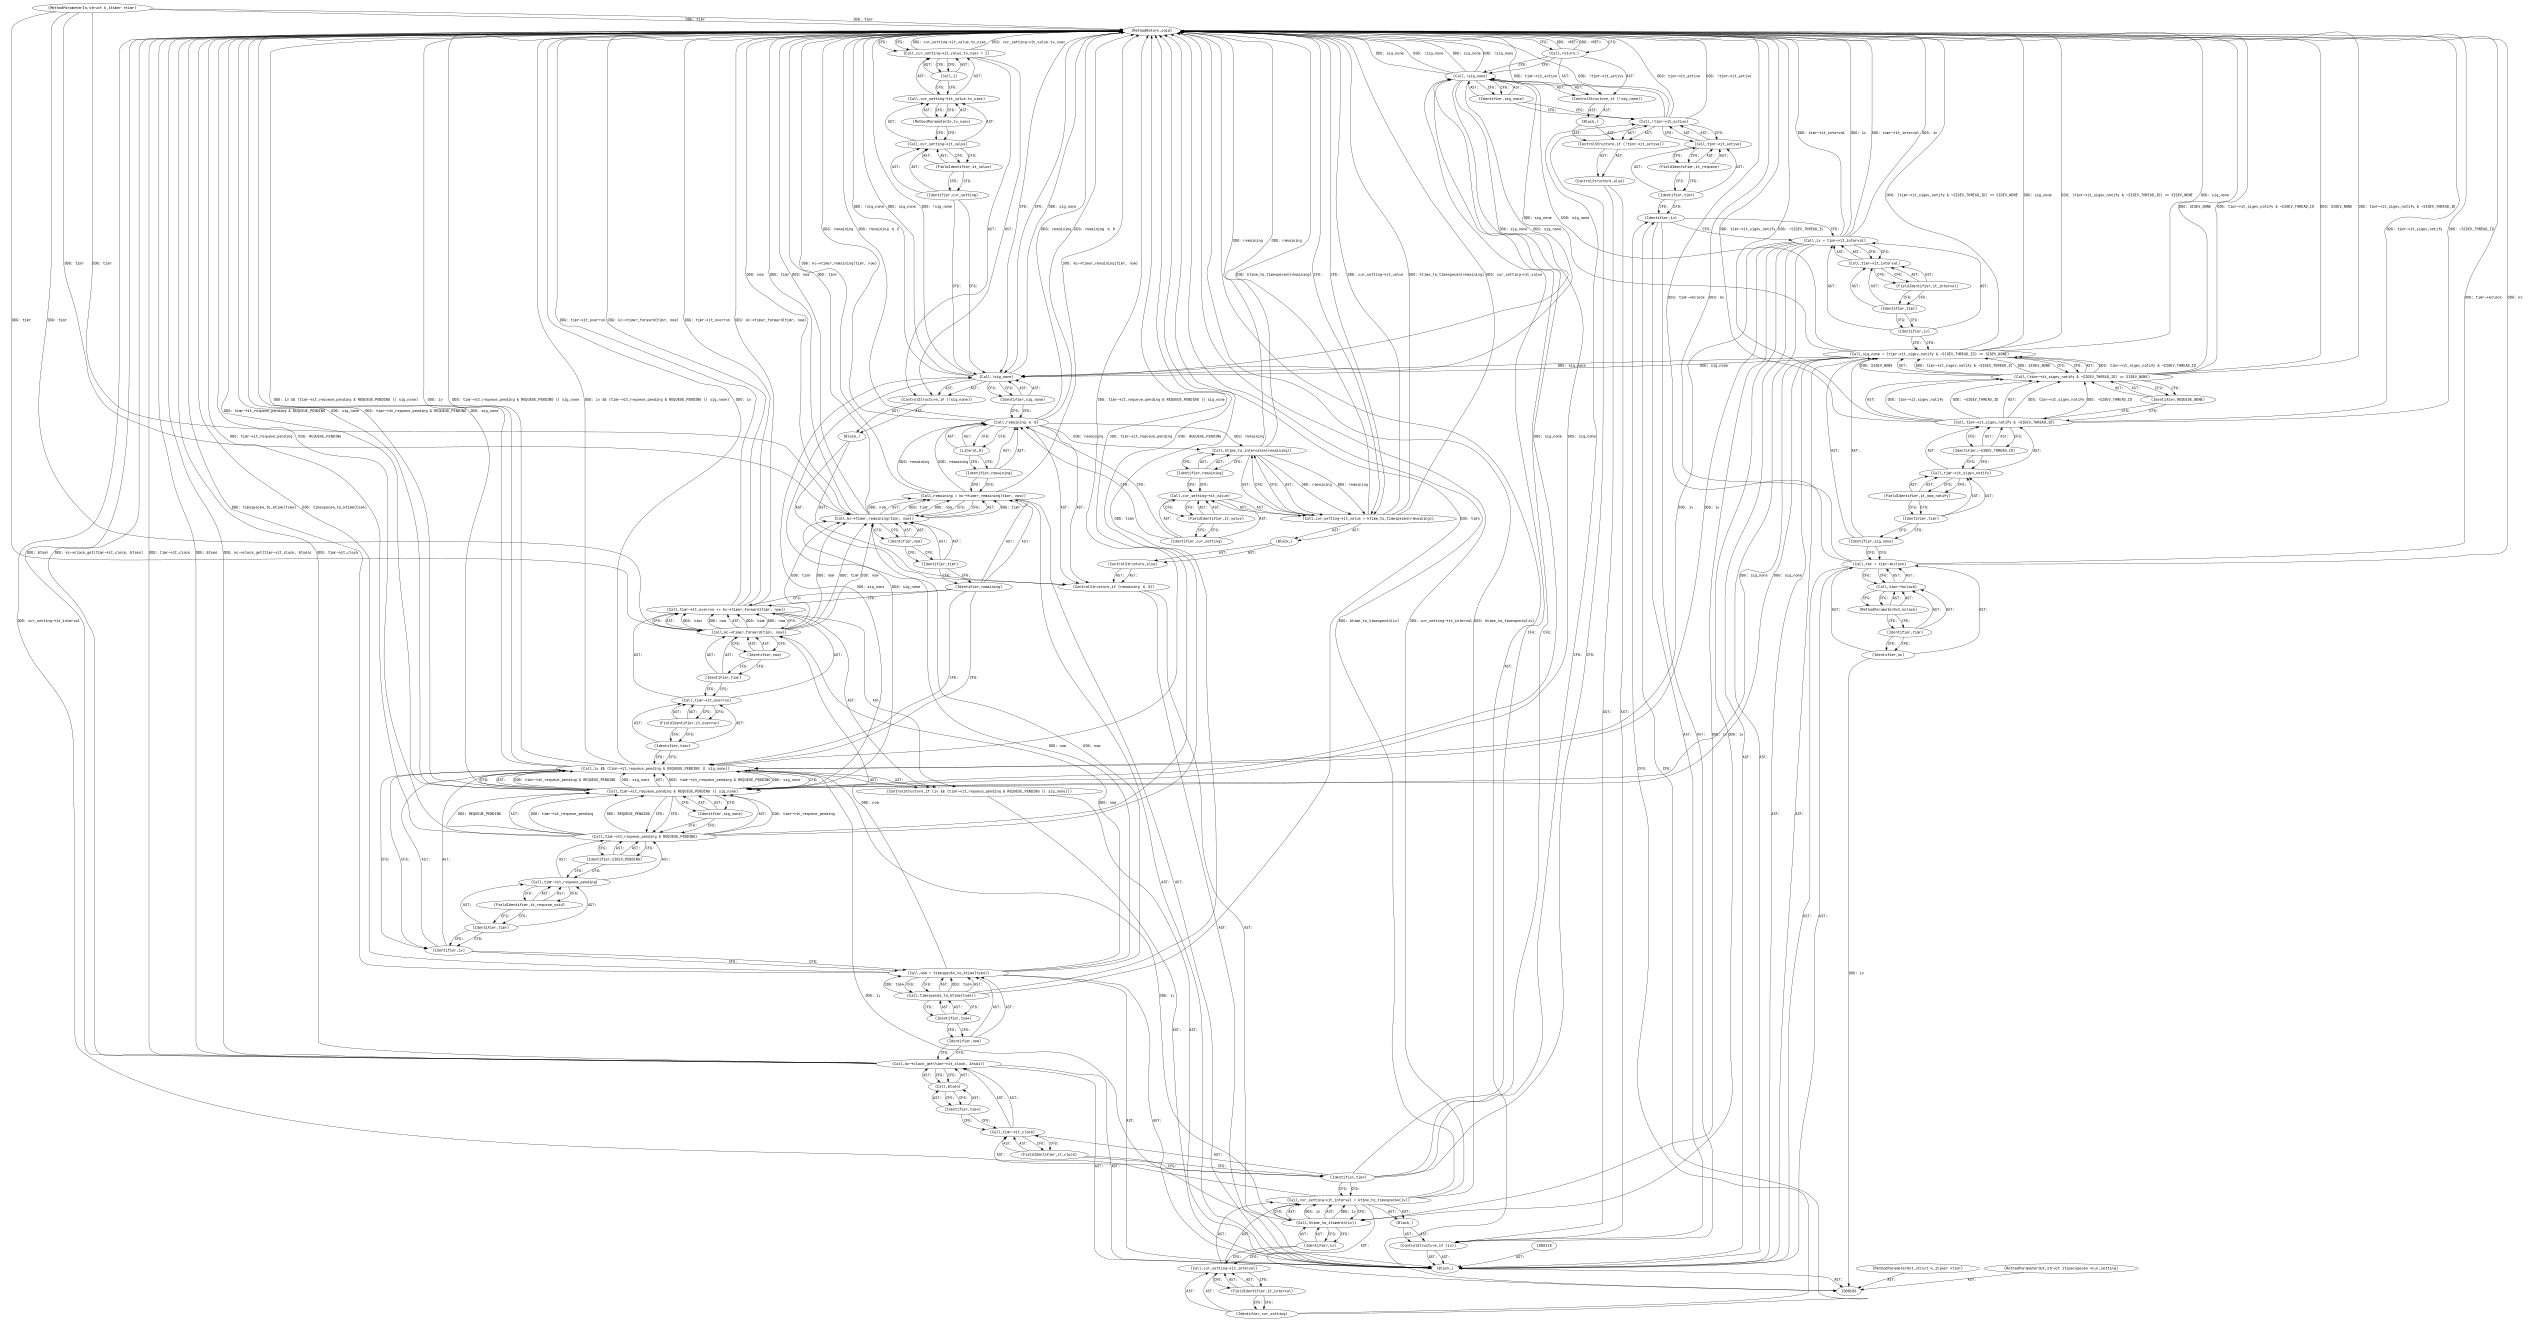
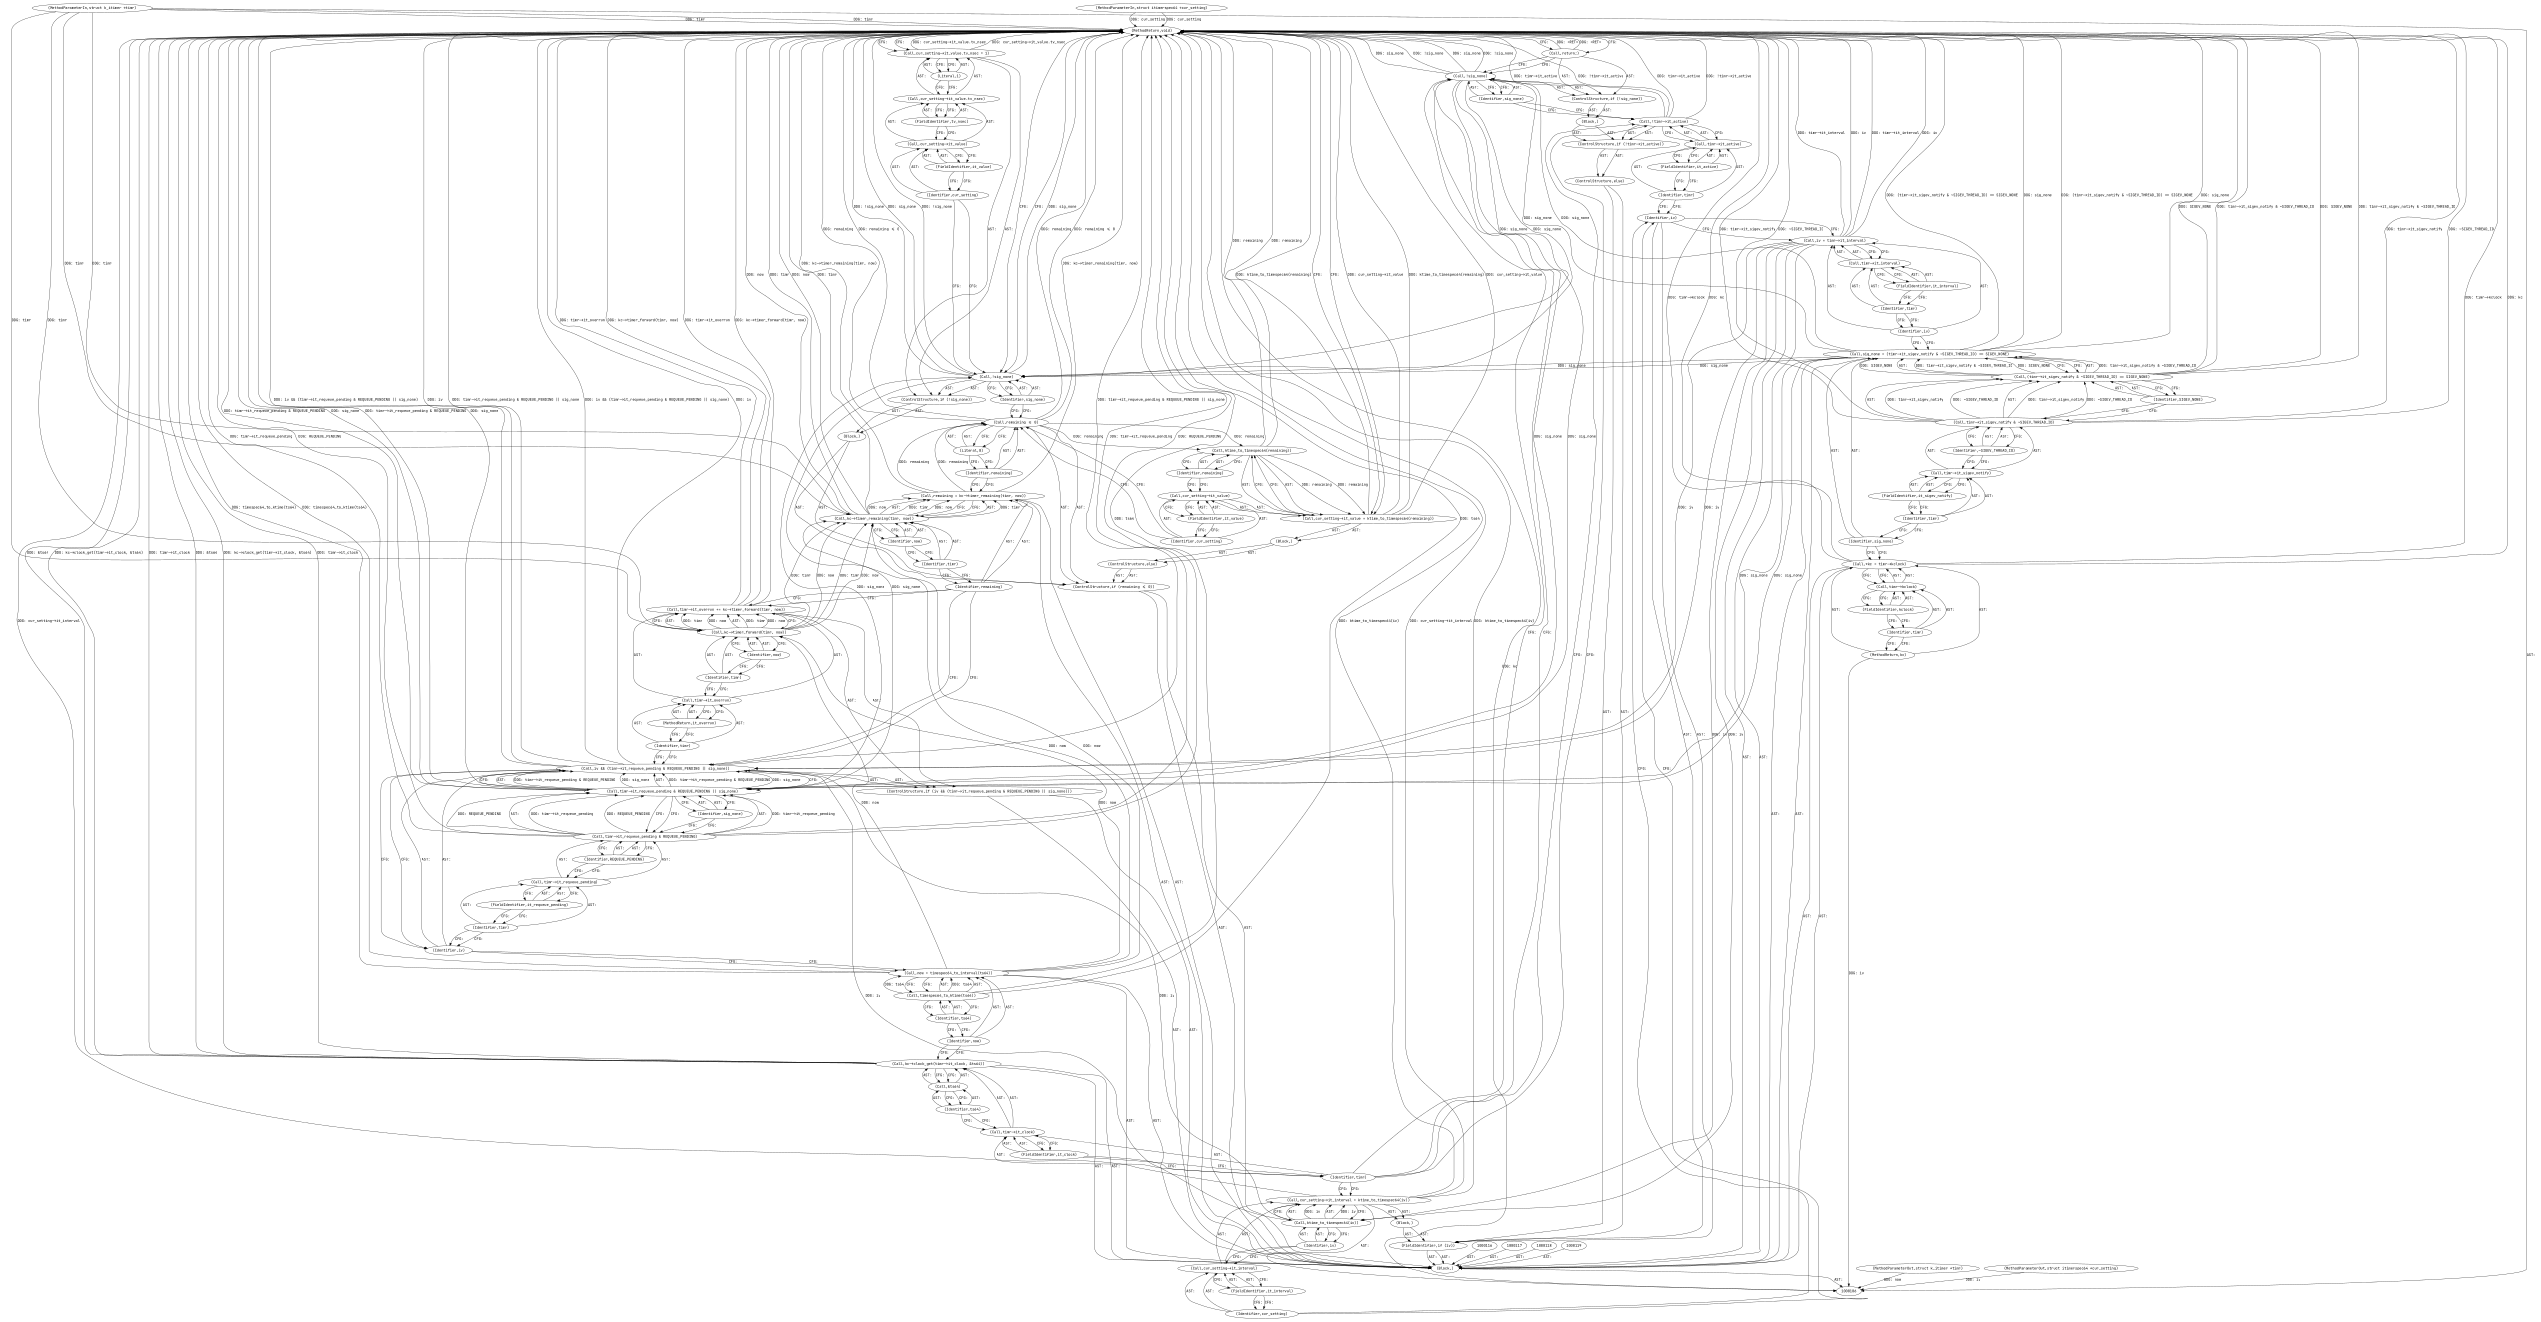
node "(MethodParameterIn,struct itimerspec64 *cur_setting)": added
edge "(MethodParameterIn,struct k_itimer *timr)" -> "1000106": added, label "AST:"
node "(Call,1)": label "(Call,1)" -> "(Literal,1)"
node "(MethodParameterIn,tv_nsec)": label "(MethodParameterIn,tv_nsec)" -> "(FieldIdentifier,tv_nsec)"
node "(FieldIdentifier,it_requeue)": label "(FieldIdentifier,it_requeue)" -> "(FieldIdentifier,it_active)"
node "(Identifier,REQUEUE_NONE)": label "(Identifier,REQUEUE_NONE)" -> "(Identifier,SIGEV_NONE)"
node "(Call,ktime_to_interval64(remaining))": label "(Call,ktime_to_interval64(remaining))" -> "(Call,ktime_to_timespec64(remaining))"
node "(FieldIdentifier,it_now_notify)": label "(FieldIdentifier,it_now_notify)" -> "(FieldIdentifier,it_sigev_notify)"
node "(MethodParameterOut,kclock)": label "(MethodParameterOut,kclock)" -> "(FieldIdentifier,kclock)"
node "(Identifier,kc)": label "(Identifier,kc)" -> "(MethodReturn,kc)"
edge "(MethodReturn,void)" -> "1000106": label "AST: " -> "DDG: kc"
node "(FieldIdentifier,it_overrun)": label "(FieldIdentifier,it_overrun)" -> "(MethodReturn,it_overrun)"
node "(Identifier,SIGEV_PENDING)": label "(Identifier,SIGEV_PENDING)" -> "(Identifier,REQUEUE_PENDING)"
node "(FieldIdentifier,it_requeue_void)": label "(FieldIdentifier,it_requeue_void)" -> "(FieldIdentifier,it_requeue_pending)"
node "(Call,now = timespec64_to_ktime(ts64))": label "(Call,now = timespec64_to_ktime(ts64))" -> "(Call,now = timespec64_to_interval(ts64))"
node "(Call,ktime_to_itimer64(iv))": label "(Call,ktime_to_itimer64(iv))" -> "(Call,ktime_to_timespec64(iv))"
node "(ControlStructure,if (iv))": label "(ControlStructure,if (iv))" -> "(FieldIdentifier,if (iv))"
node "1000116": added
node "1000117": added
node "1000119": added
edge "(MethodParameterOut,struct k_itimer *timr)" -> "1000106": label "AST: " -> "DDG: now"
edge "(MethodParameterOut,struct itimerspec64 *cur_setting)" -> "1000106": label "AST: " -> "DDG: iv"
